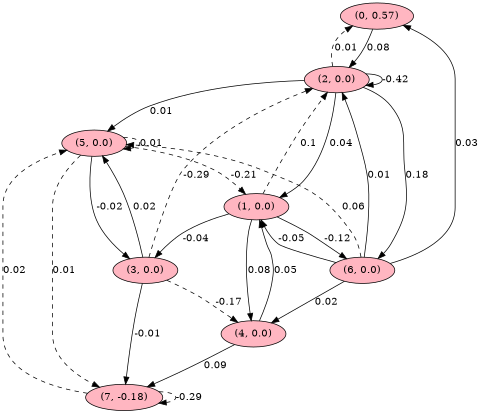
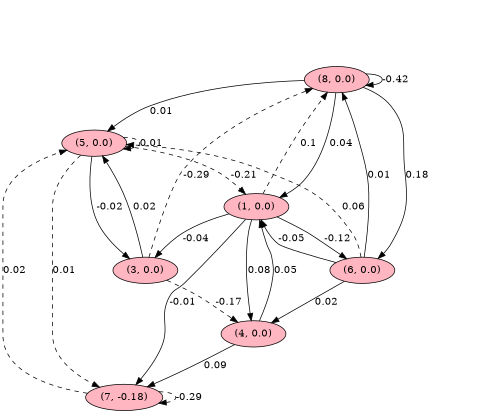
node "(0, 0.57)": removed
node "(2, 0.0)": label "(2, 0.0)" -> "(8, 0.0)"
edge "(3, 0.0)" -> "(7, -0.18)": now "(1, 0.0)" -> "(7, -0.18)"
